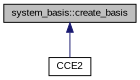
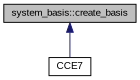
node "CCE2": label "CCE2" -> "CCE7"
